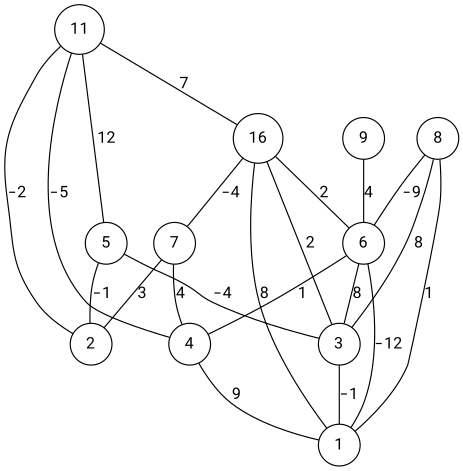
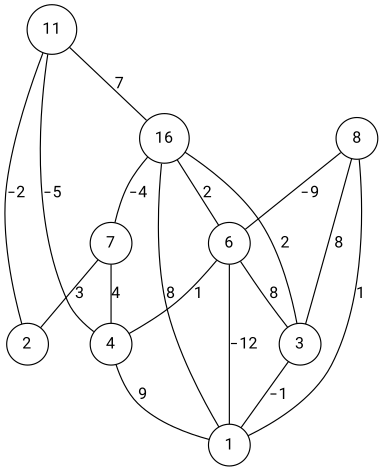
node "9": removed
node "5": removed
